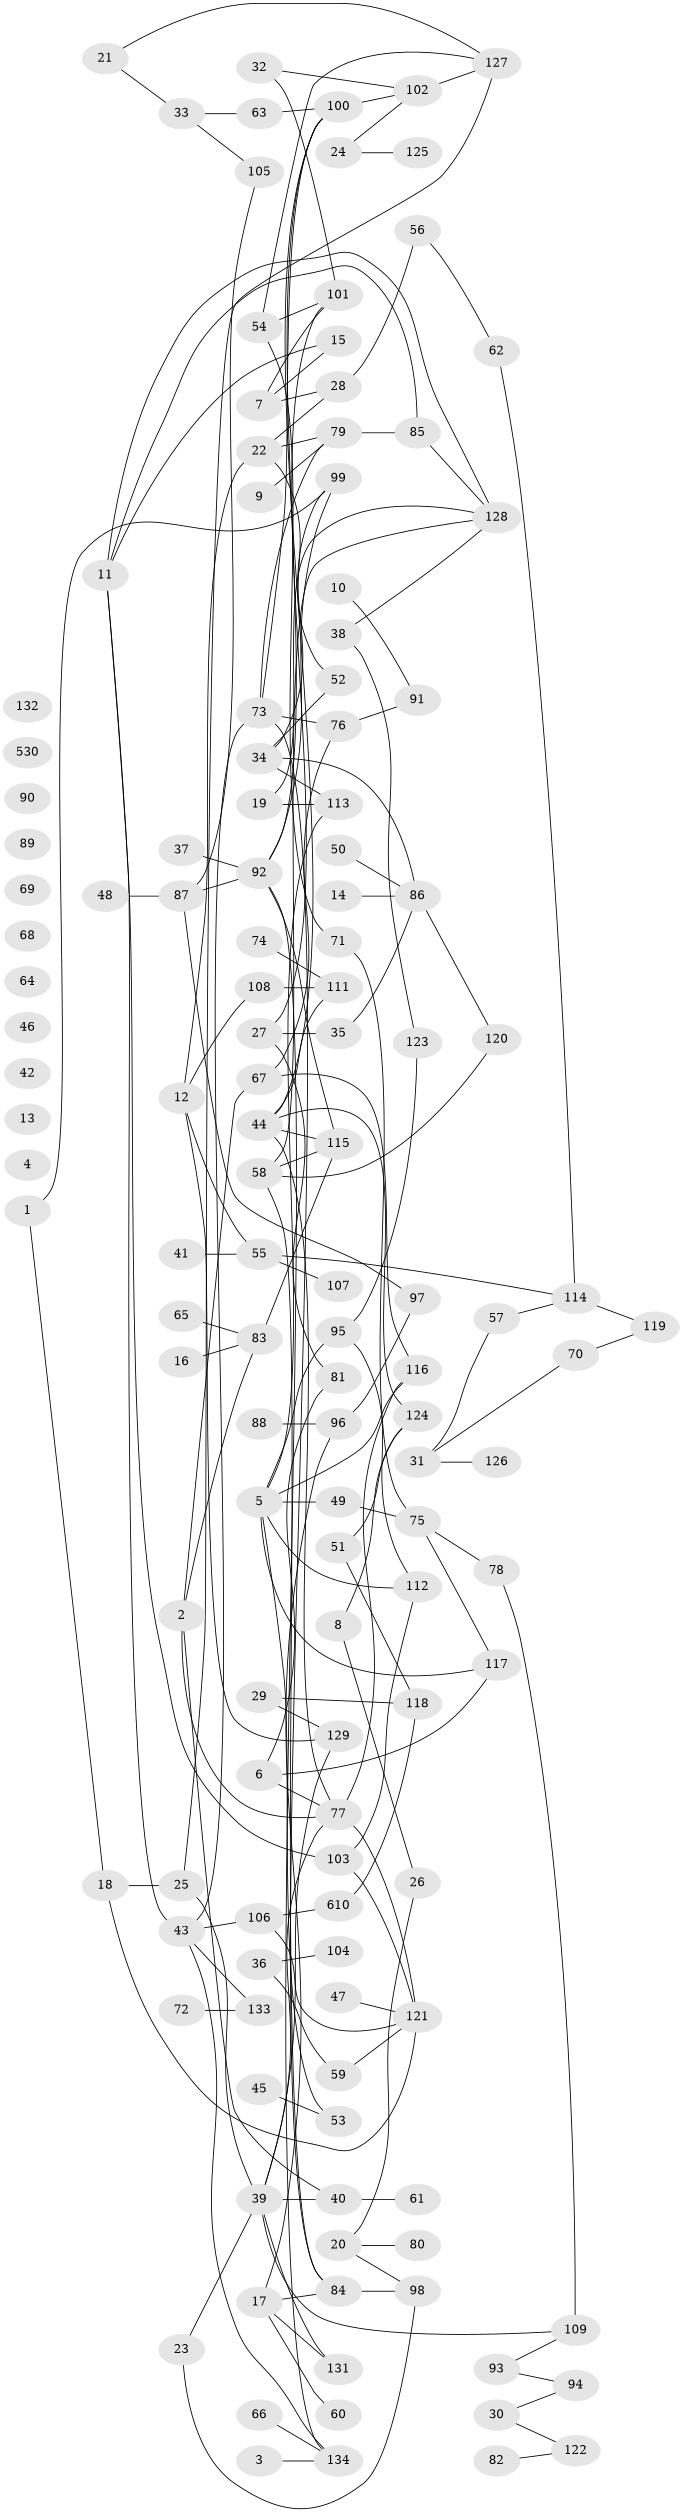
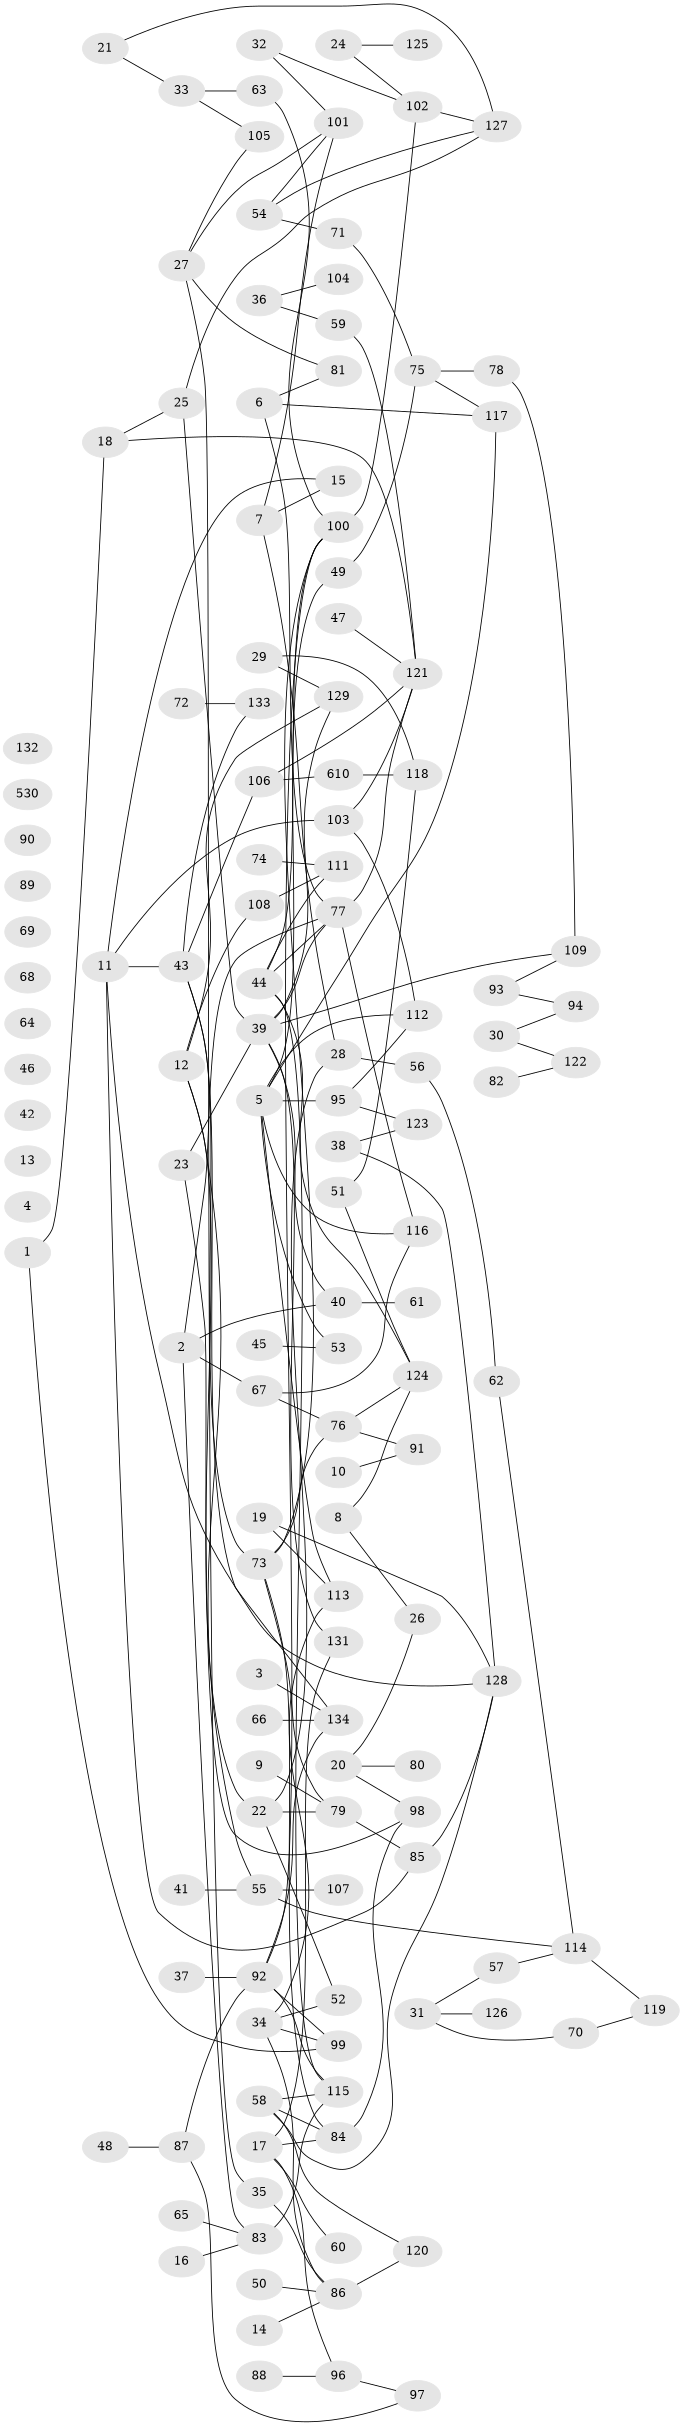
edge "105" -- "87": now "105" -- "27"
edge "124" -- "76": added
